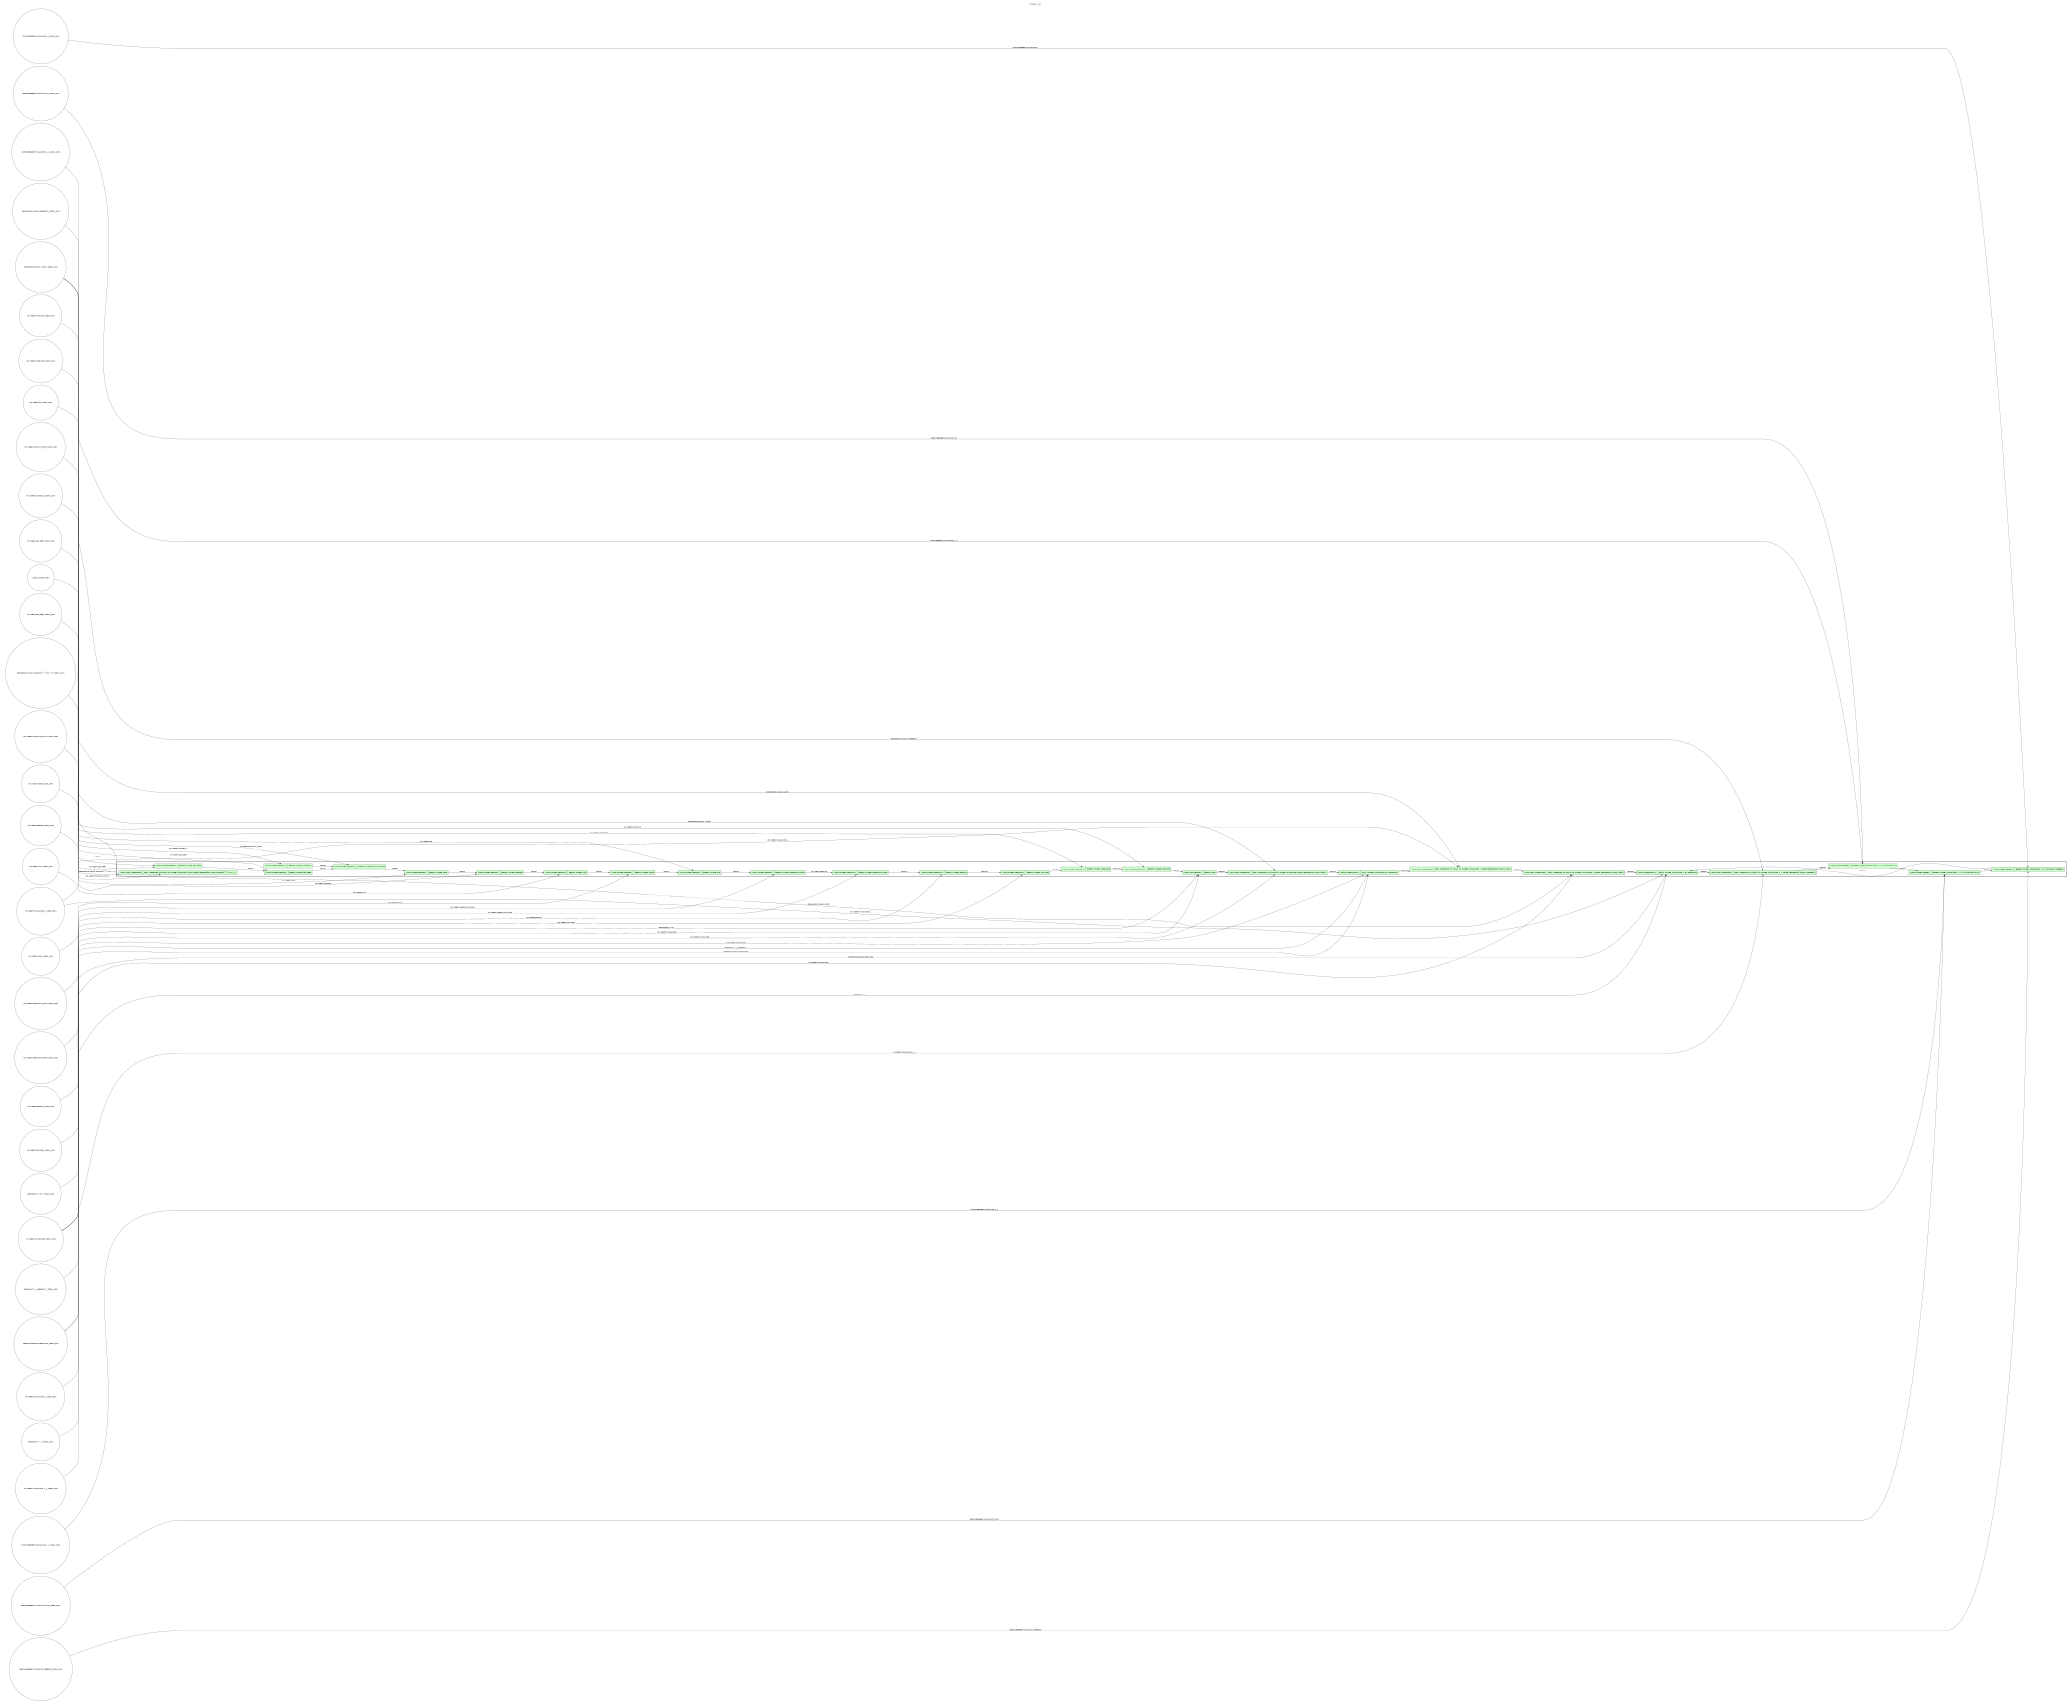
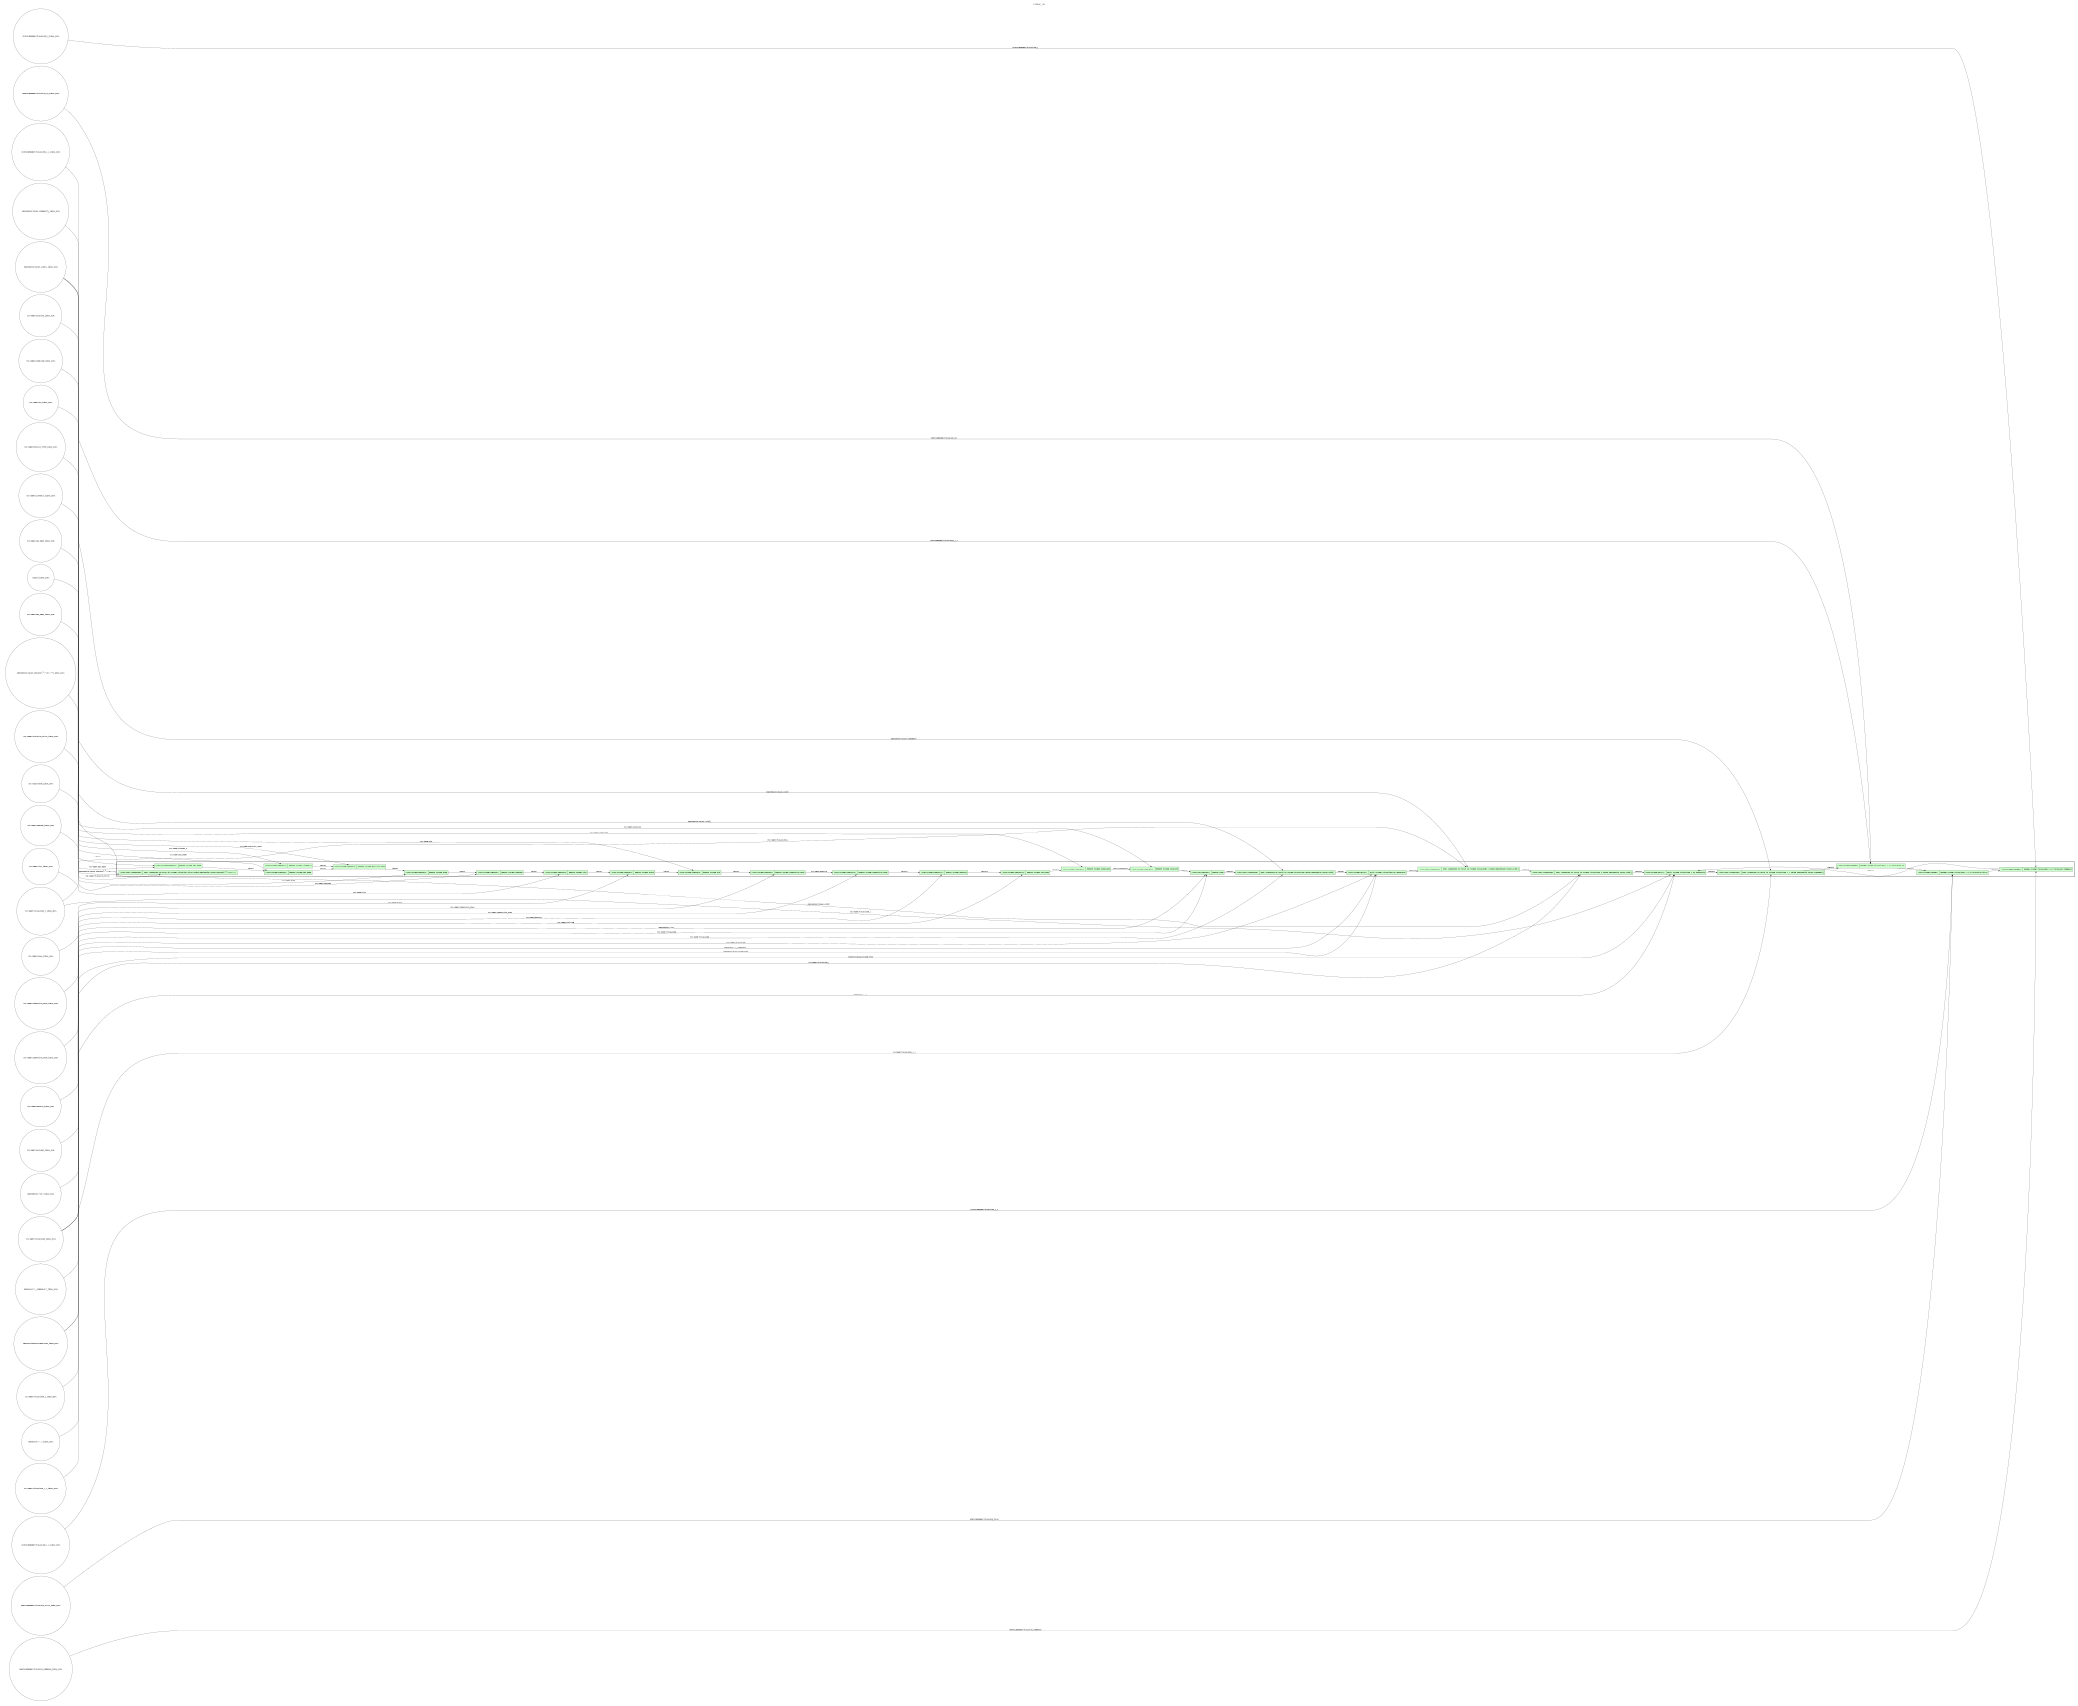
edge "'core/column-removal13'" -> "'core/column-removal14'": label "table14" -> "newColumnName14"
